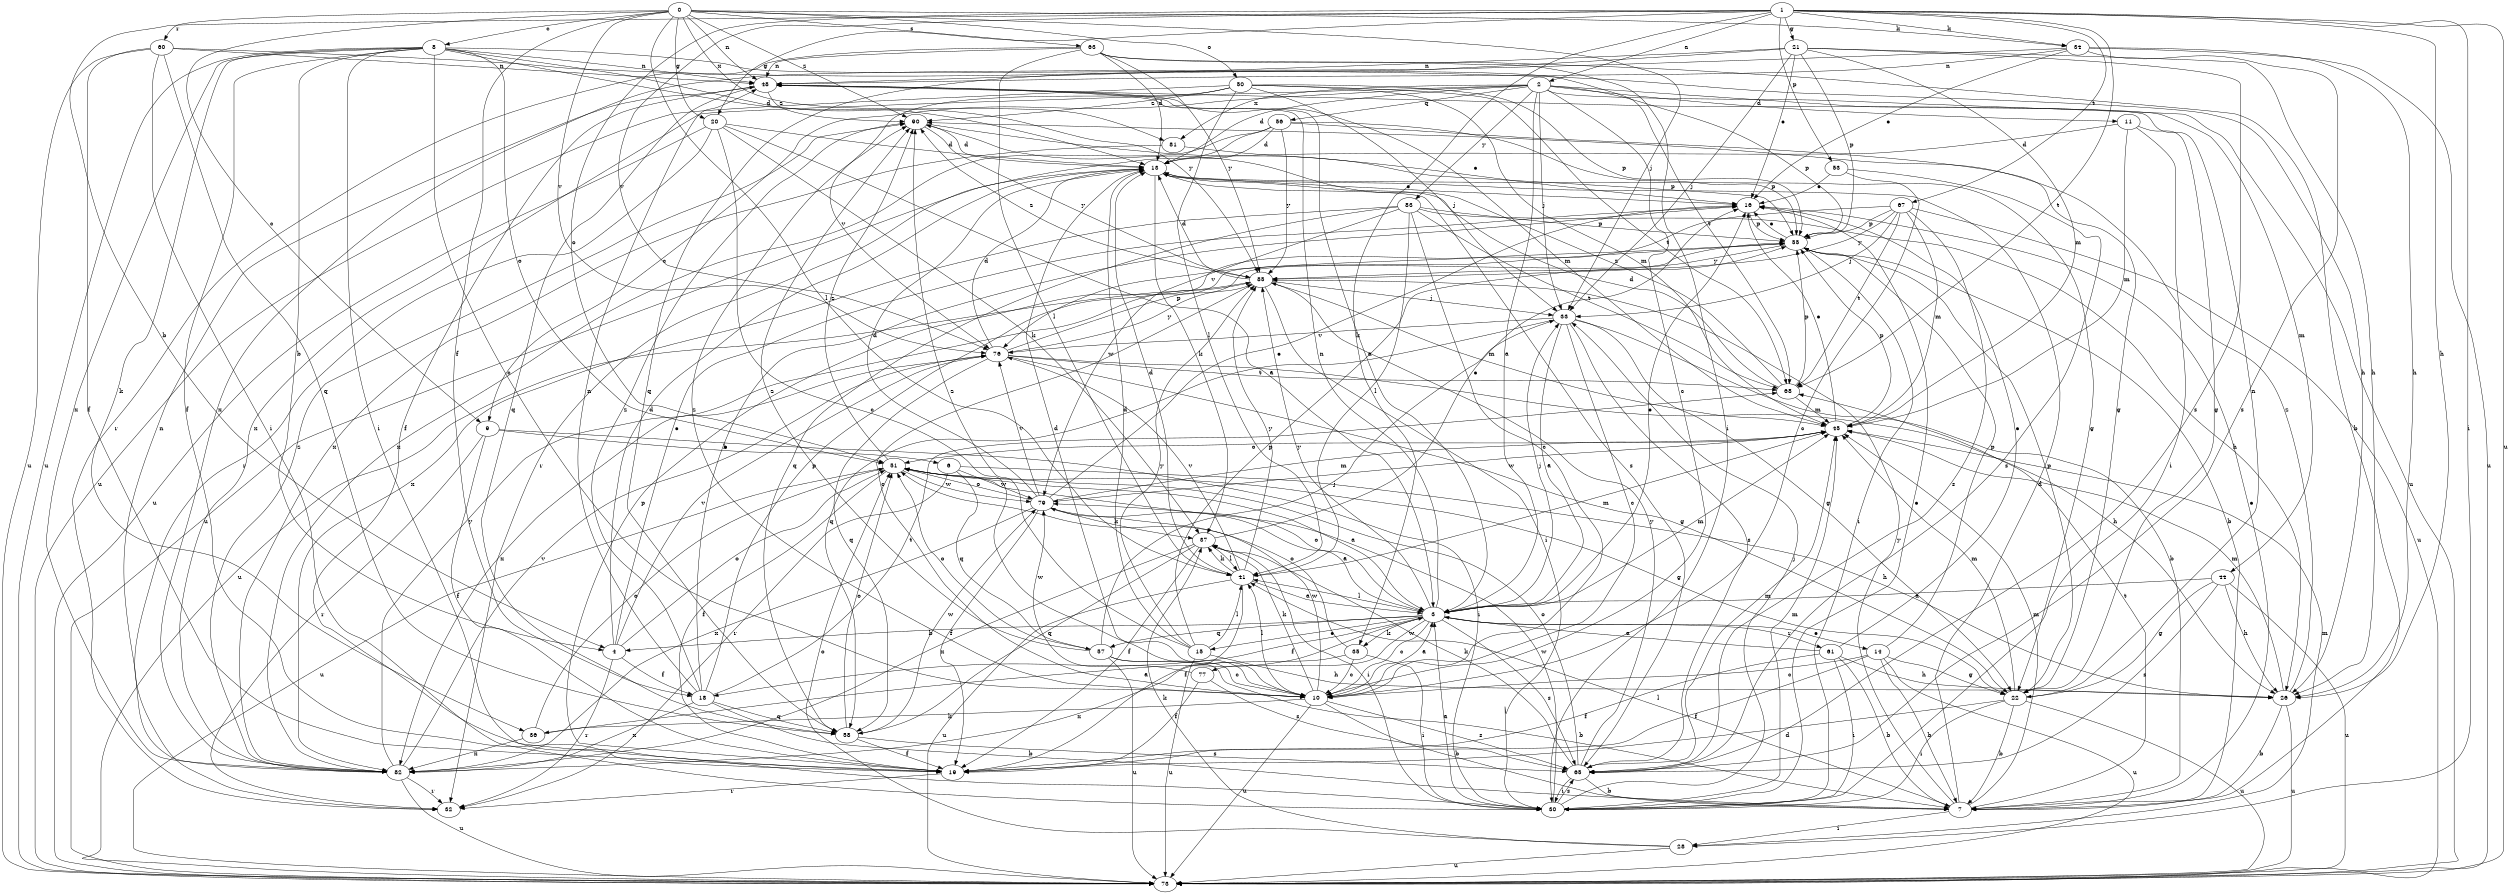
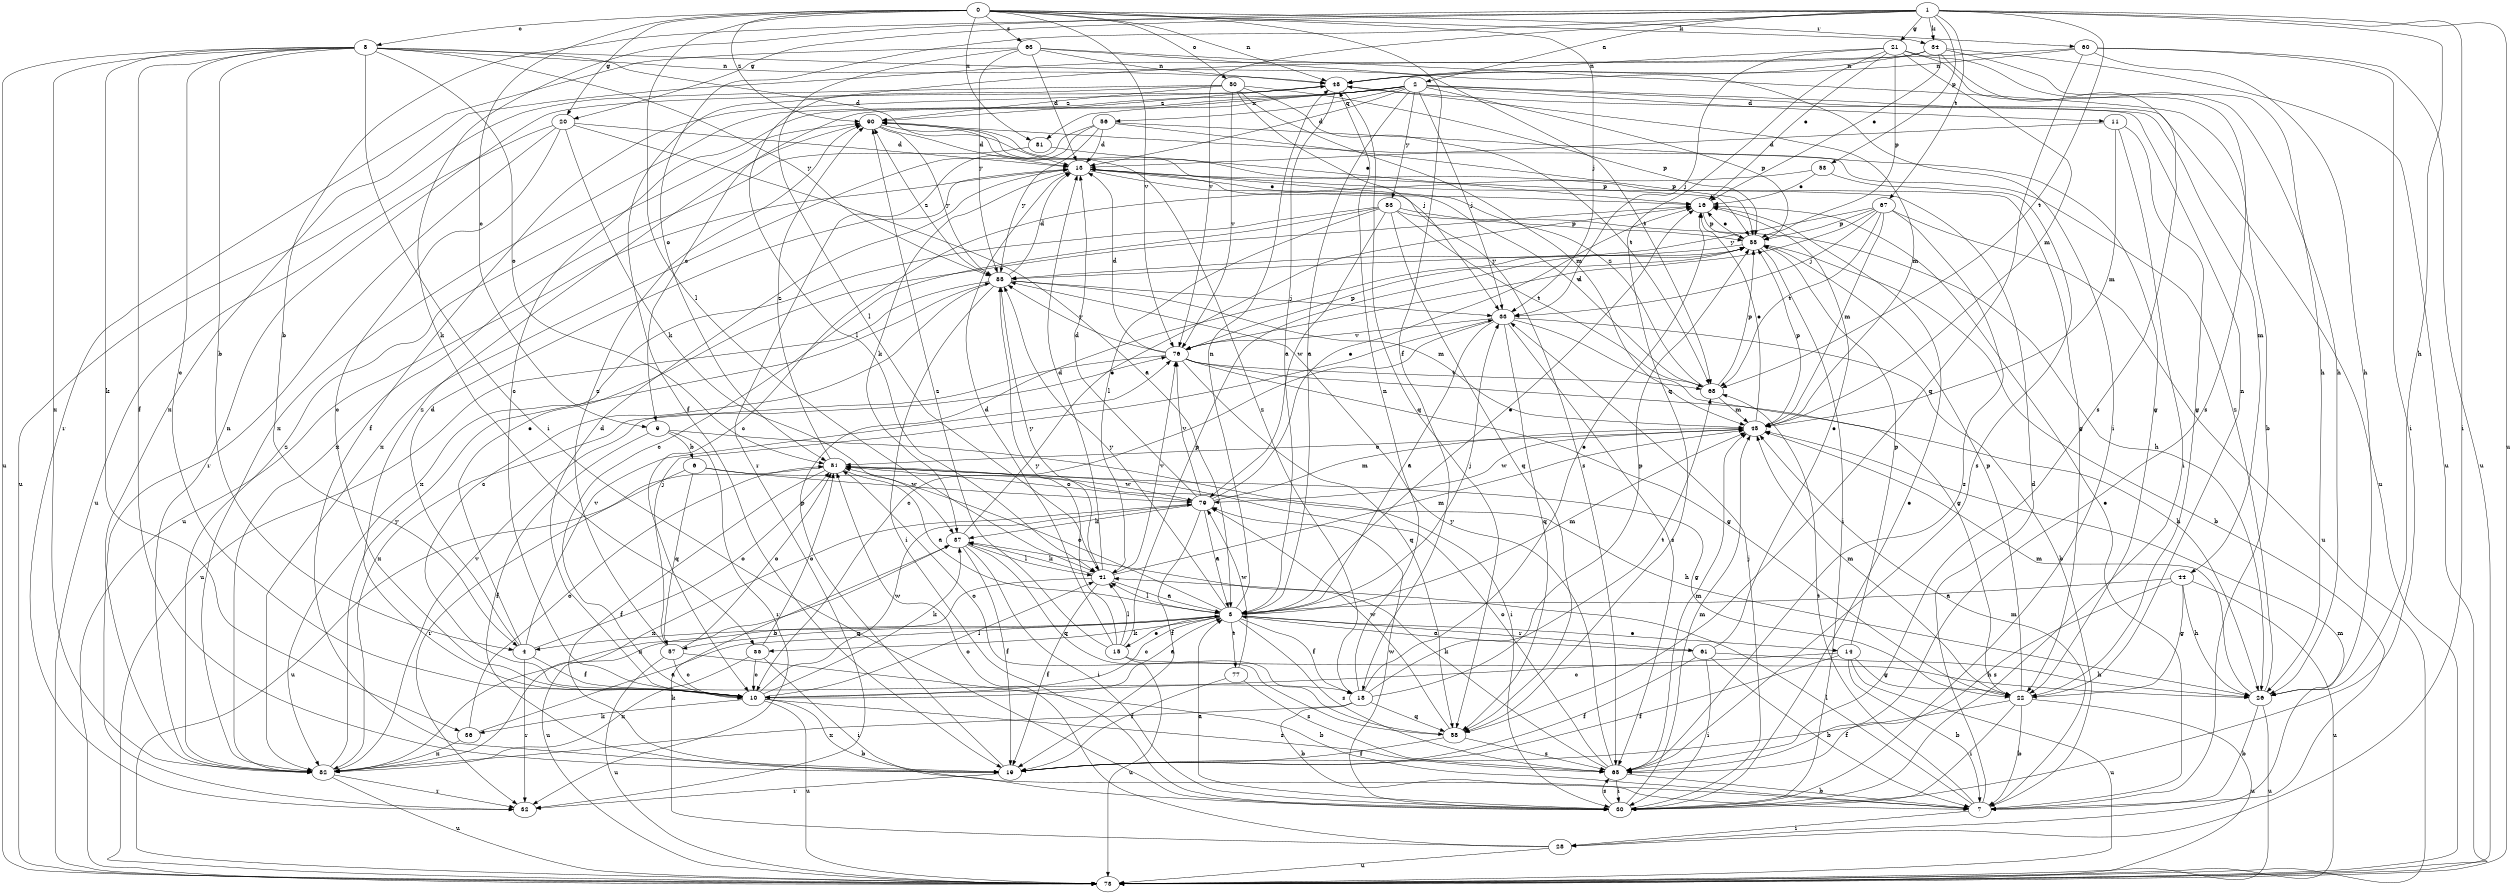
edge "7" -> "85": removed, label "y"
edge "3" -> "77": label "w" -> "t"
edge "22" -> "19": label "d" -> "f"
